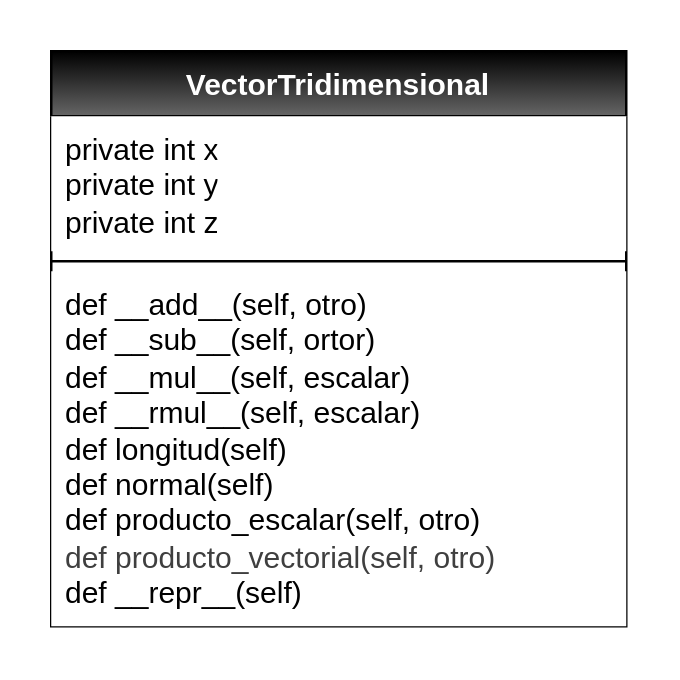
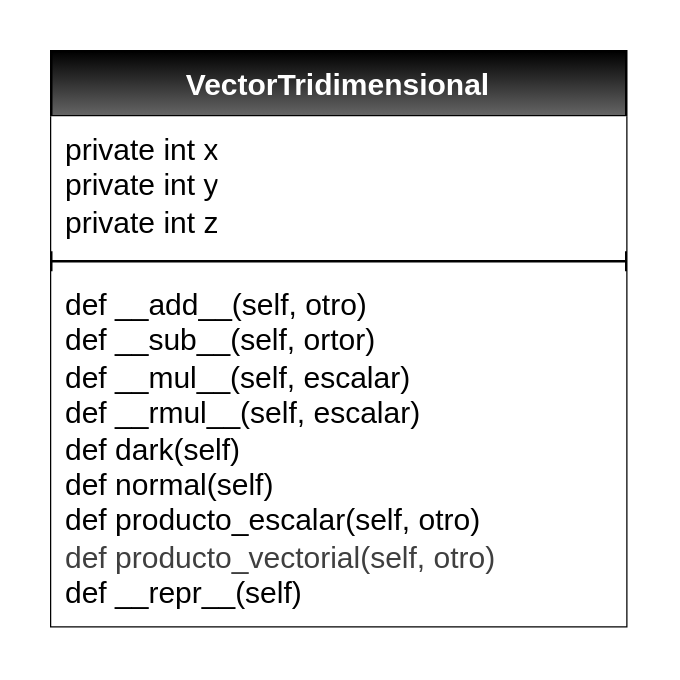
node "def __add__(self, otro) def __sub__(self, ortor) def __mul__(self, escalar) def __rmul__(self, escalar) def longitud(self) def normal(self) def producto_escalar(self, otro) def producto_vectorial(self, otro) def __repr__(self)": label "def __add__(self, otro) def __sub__(self, ortor) def __mul__(self, escalar) def __rmul__(self, escalar) def longitud(self) def normal(self) def producto_escalar(self, otro) def producto_vectorial(self, otro) def __repr__(self)" -> "def __add__(self, otro) def __sub__(self, ortor) def __mul__(self, escalar) def __rmul__(self, escalar) def dark(self) def normal(self) def producto_escalar(self, otro) def producto_vectorial(self, otro) def __repr__(self)"
